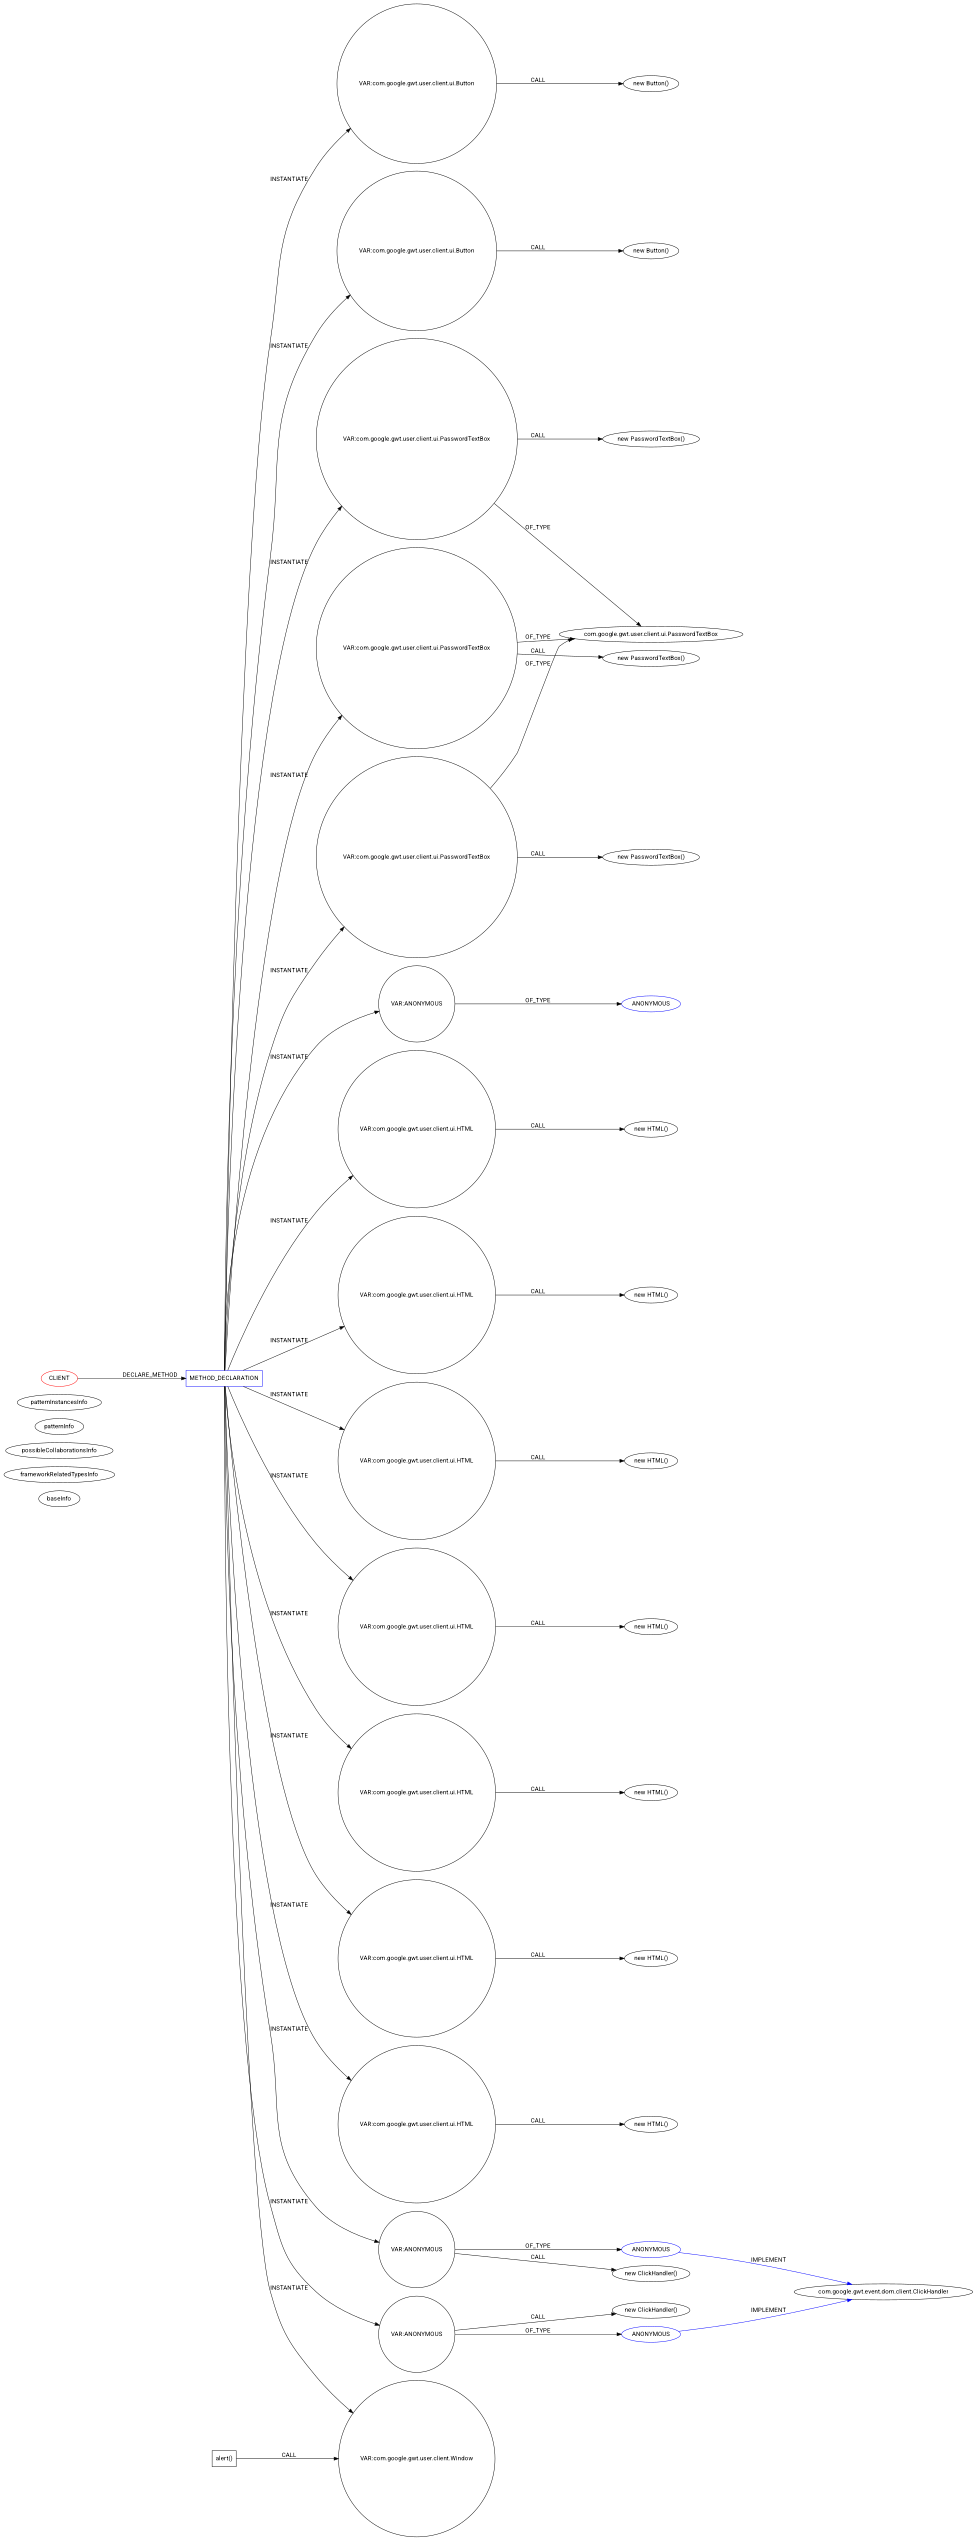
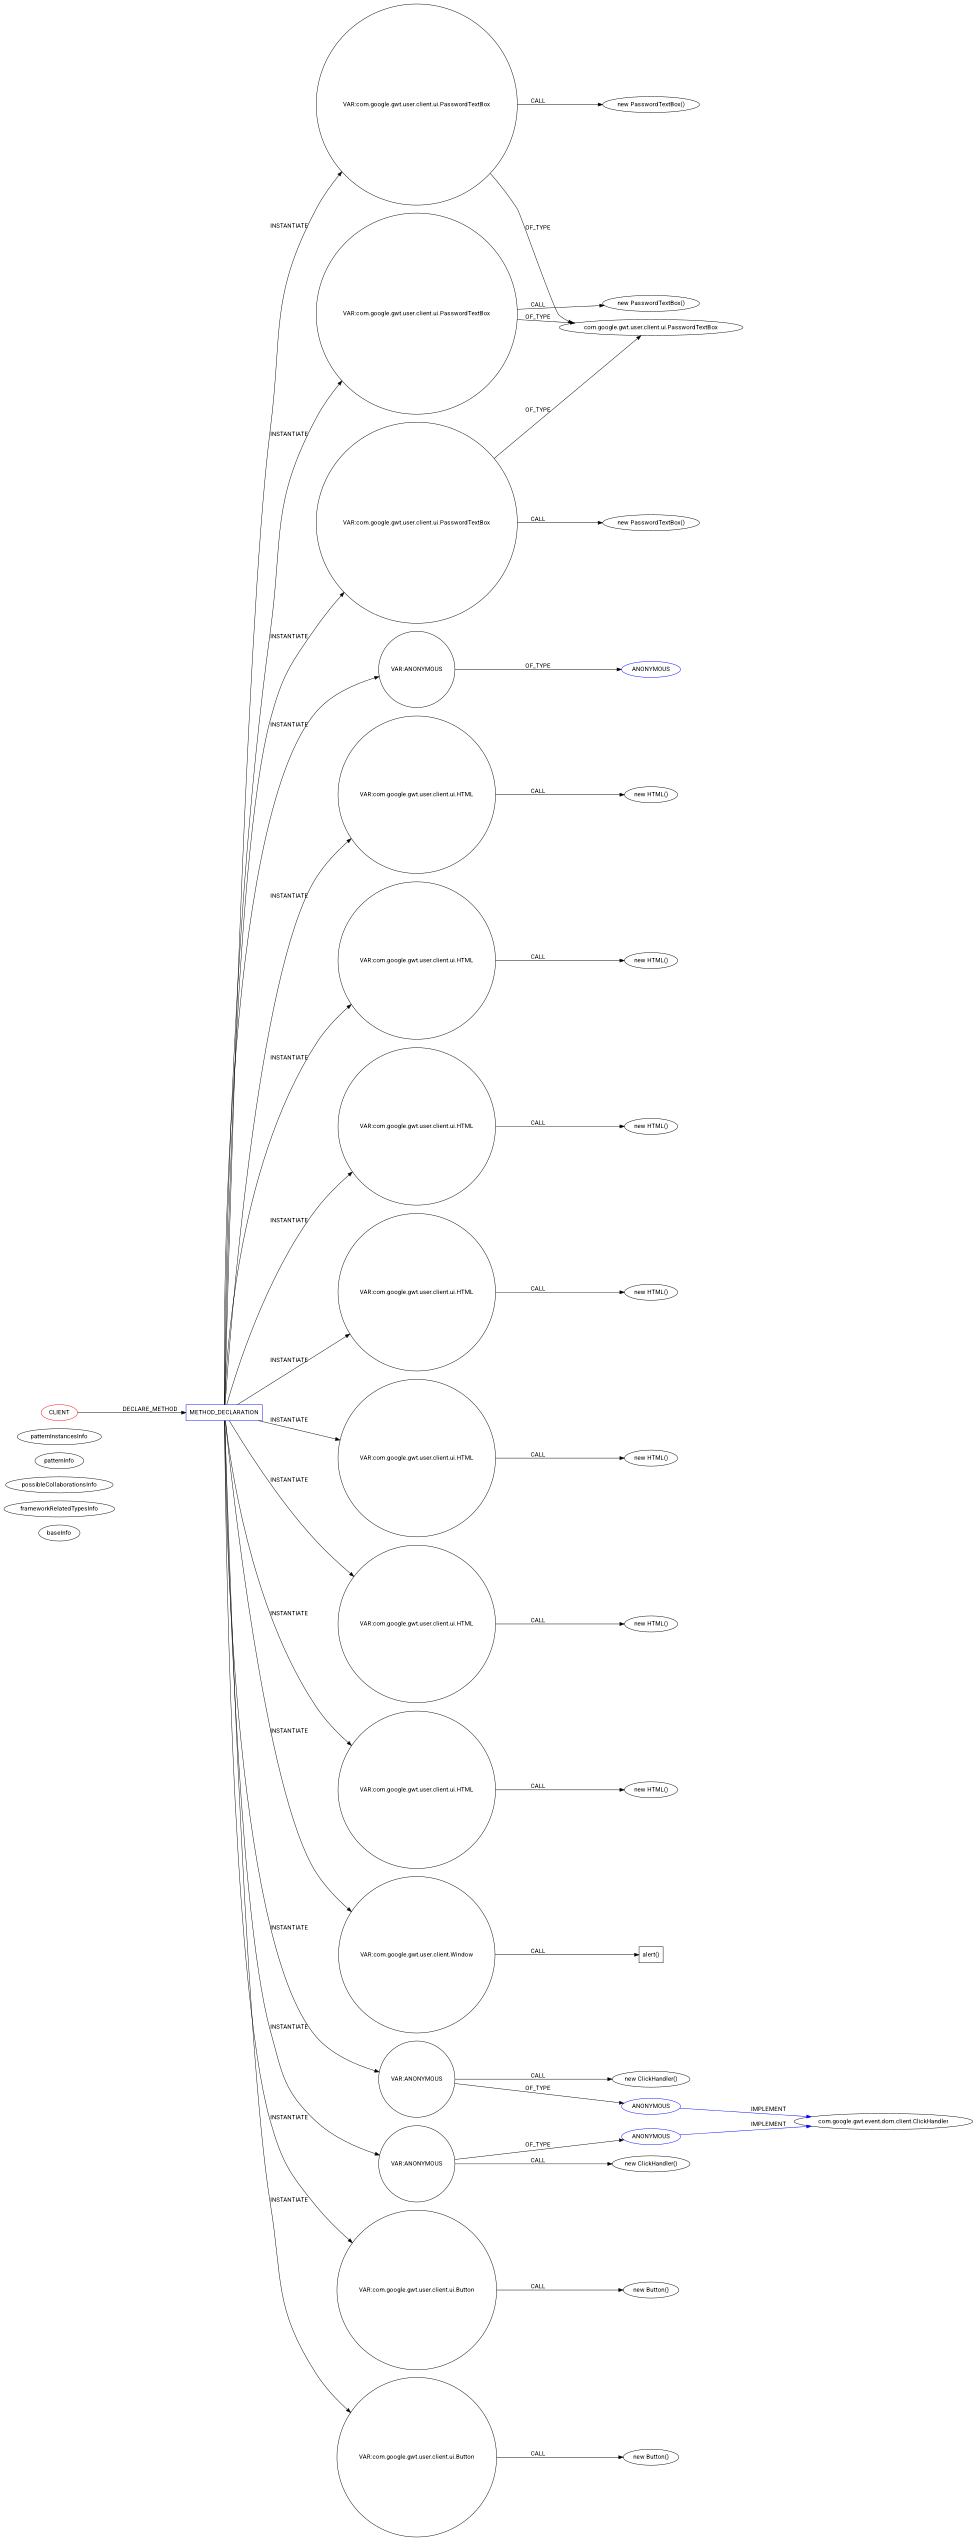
edge "alert()" -> "VAR:com.google.gwt.user.client.Window": reversed
